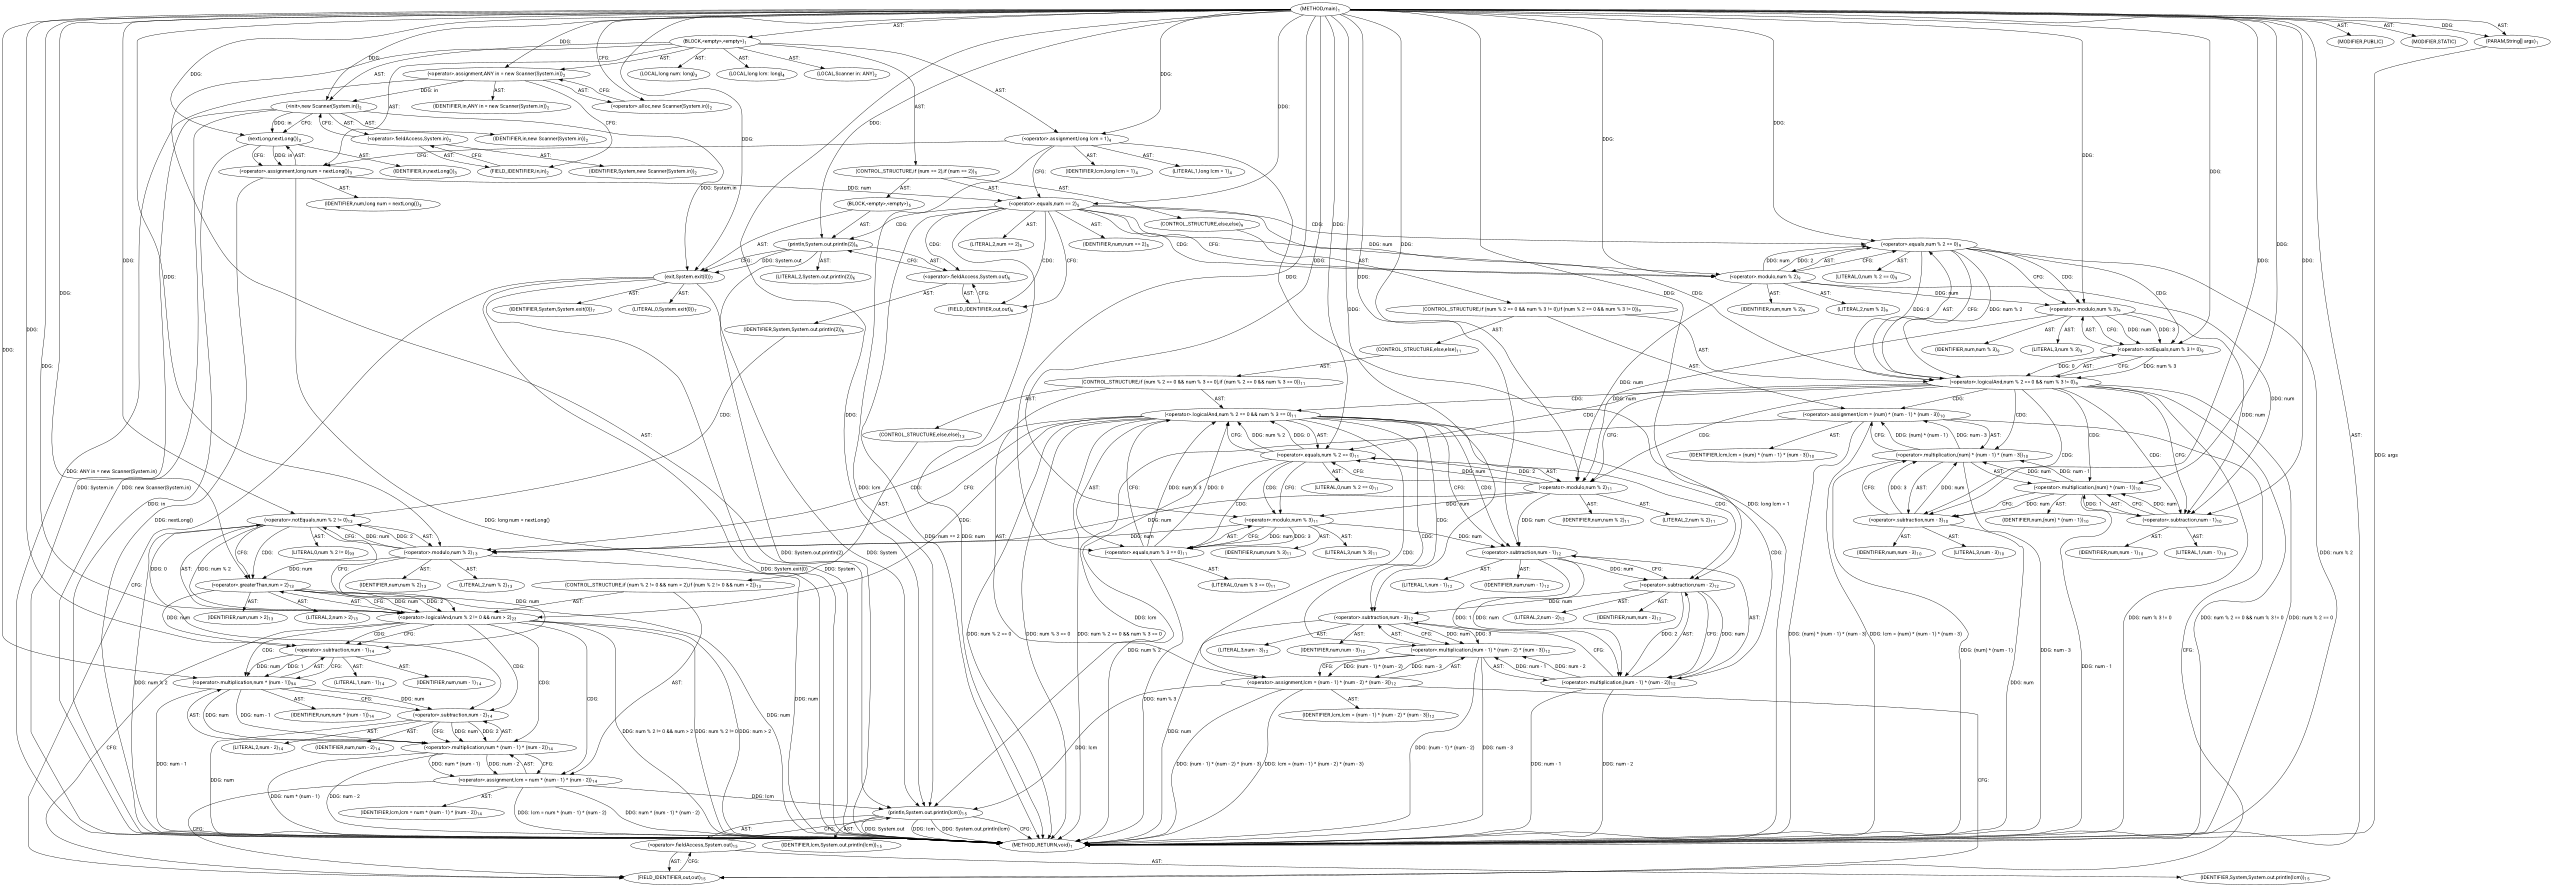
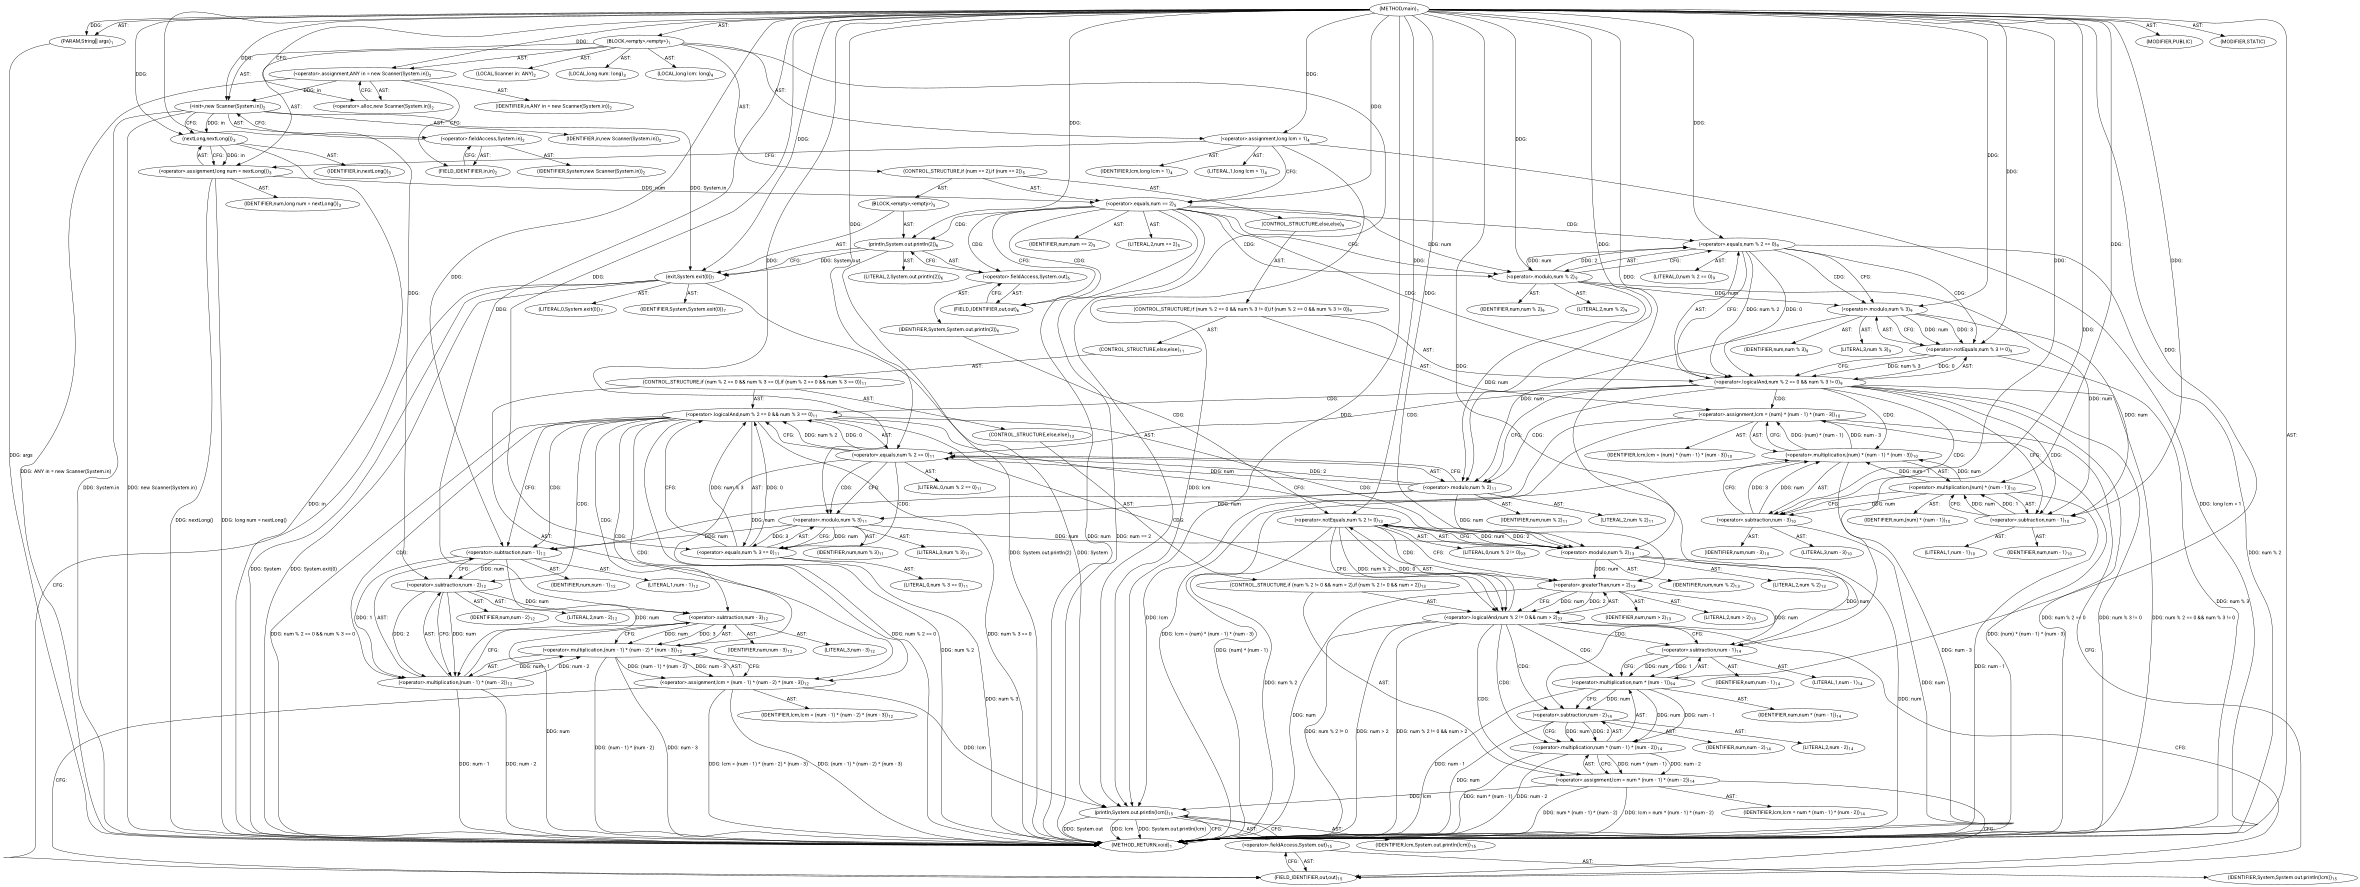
edge "(<operator>.logicalAnd,num % 2 == 0 && num % 3 != 0)" -> "(<operator>.multiplication,(num) * (num - 1))": removed, label "CDG:"
edge "(<operator>.notEquals,num % 3 != 0)" -> "(METHOD_RETURN,void)": added, label "DDG: num % 3"
